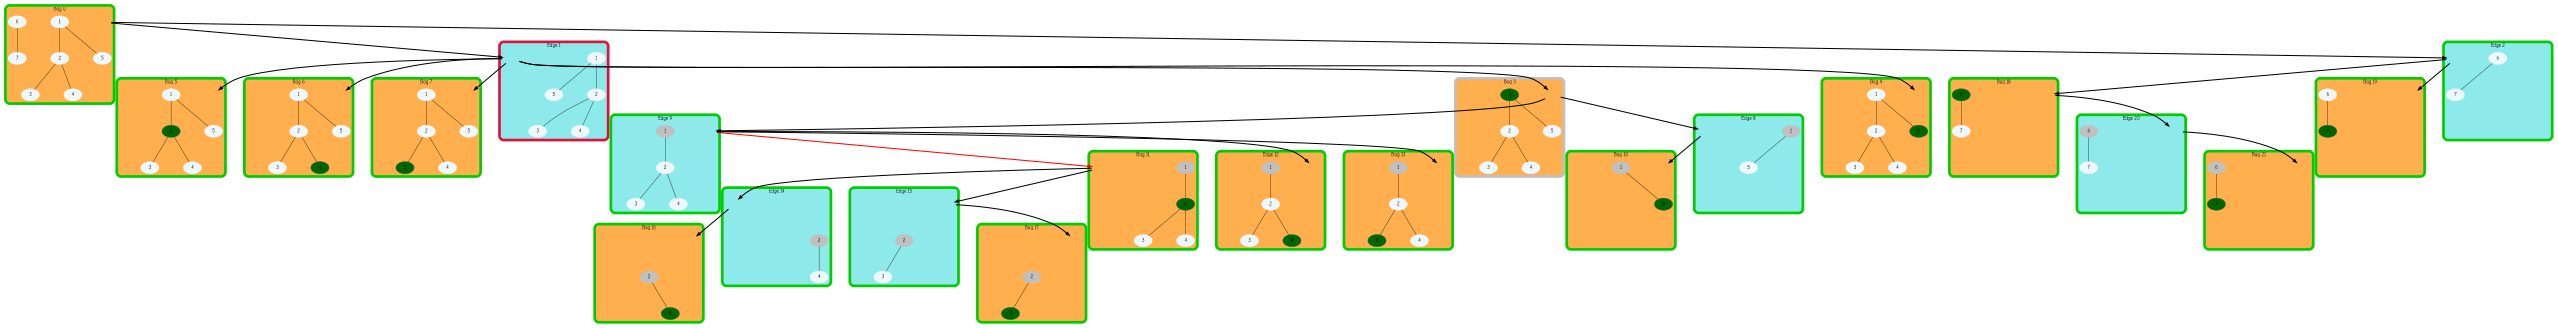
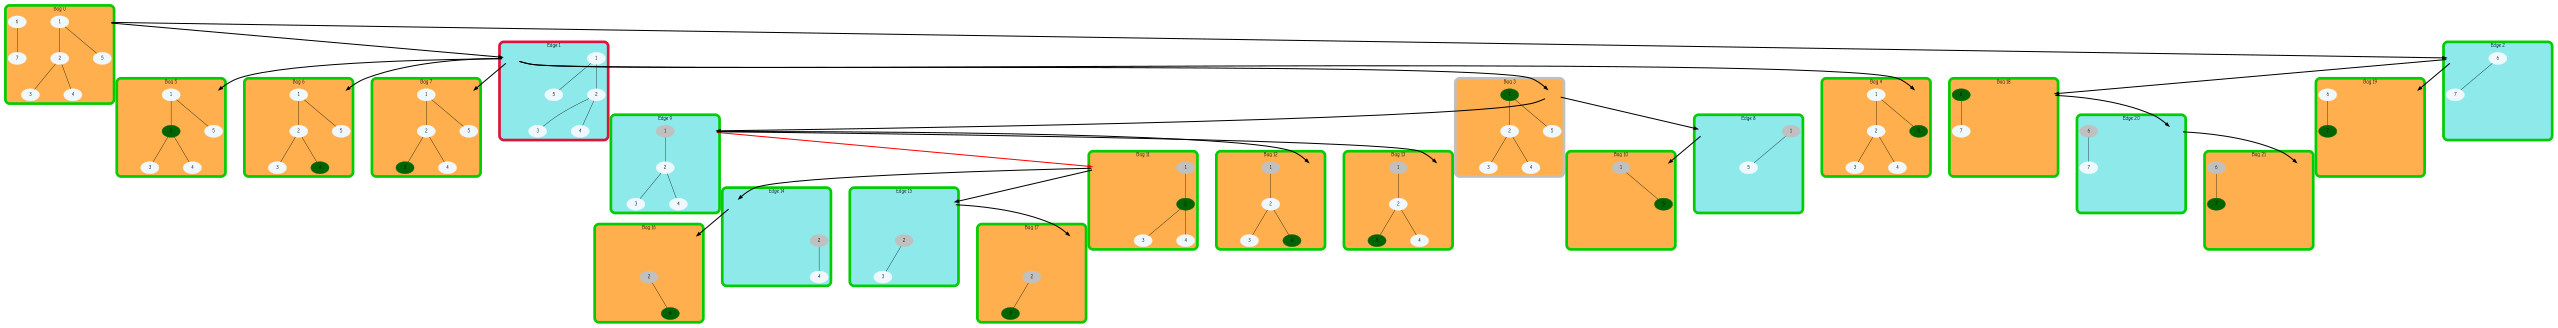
cluster "Edge 12": label "Edge 12" -> "Bag 12"
